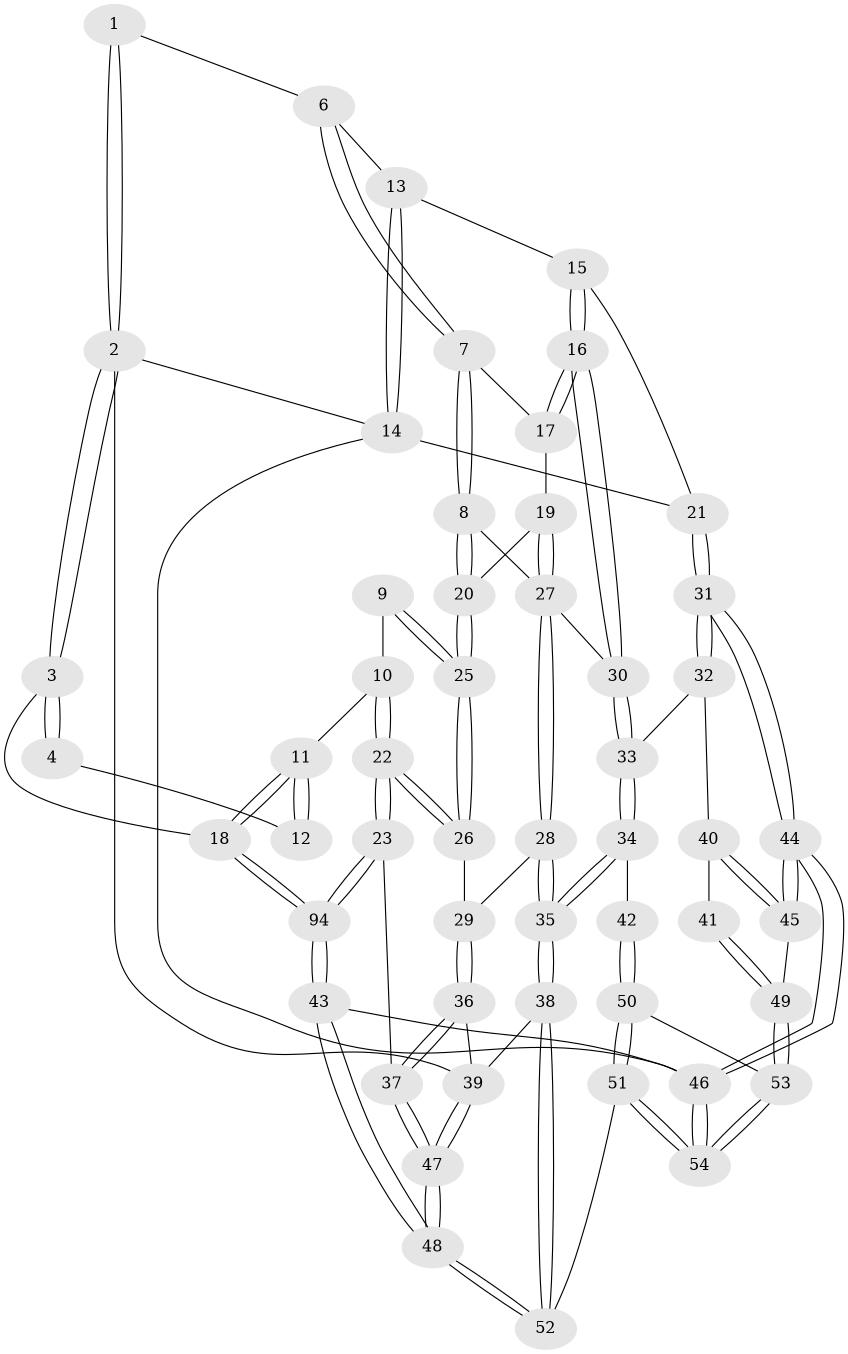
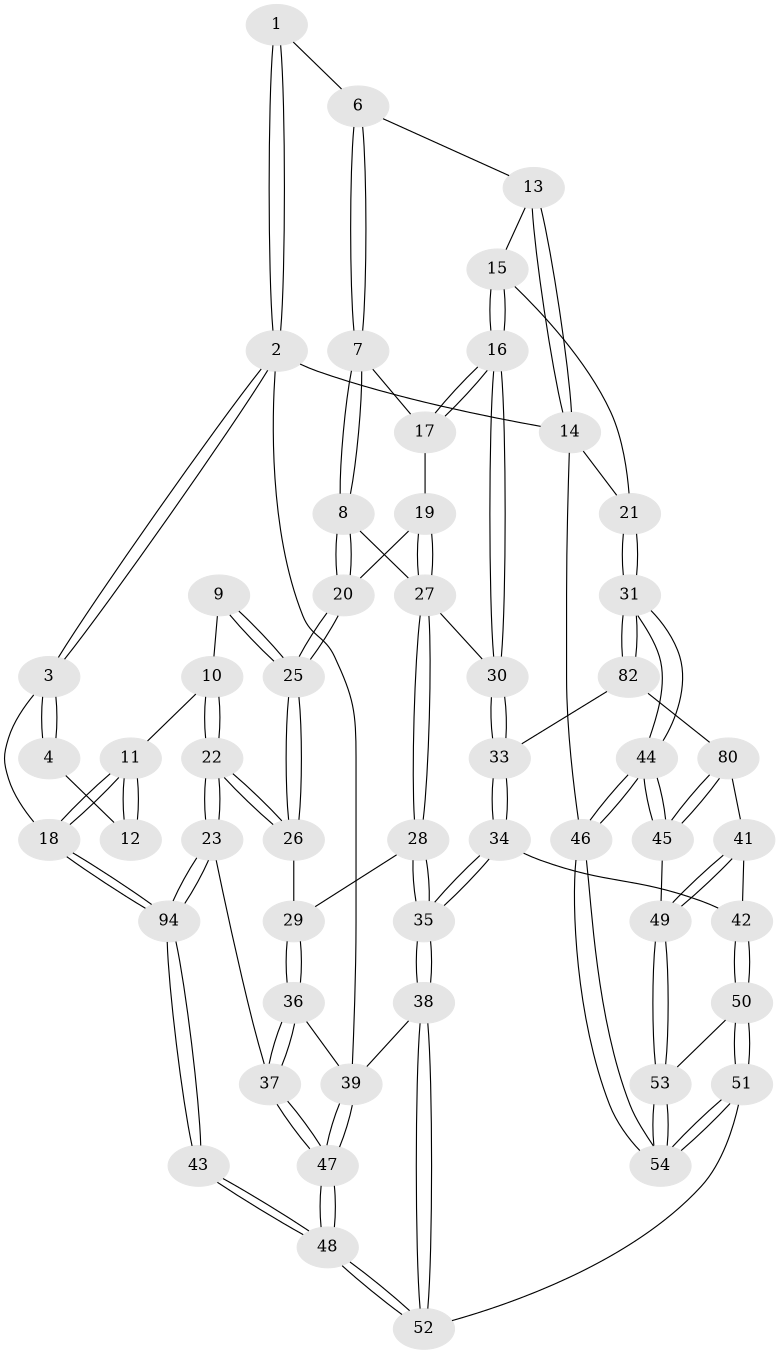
node "32": label "32" -> "82"
node "40": label "40" -> "80"
edge "41" -- "42": added
edge "43" -- "46": removed
